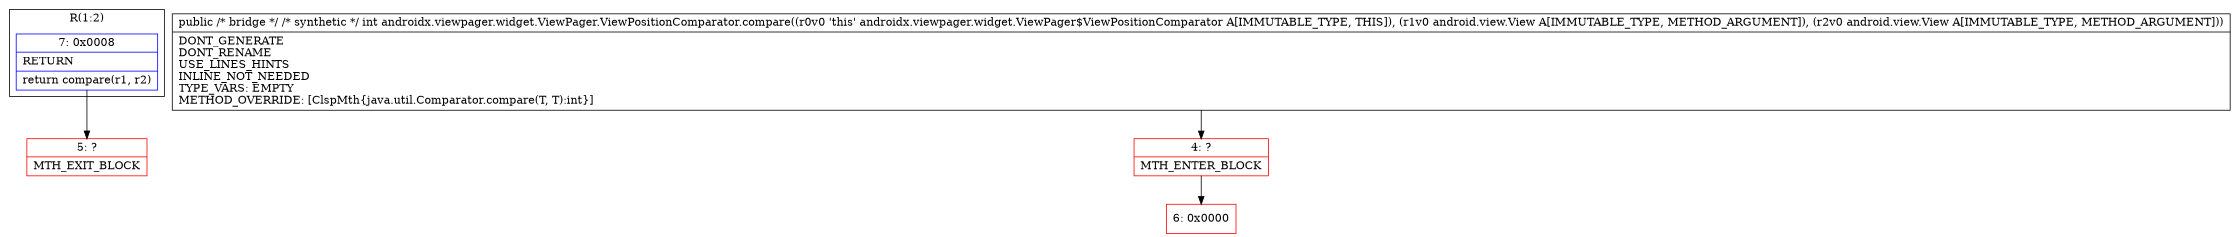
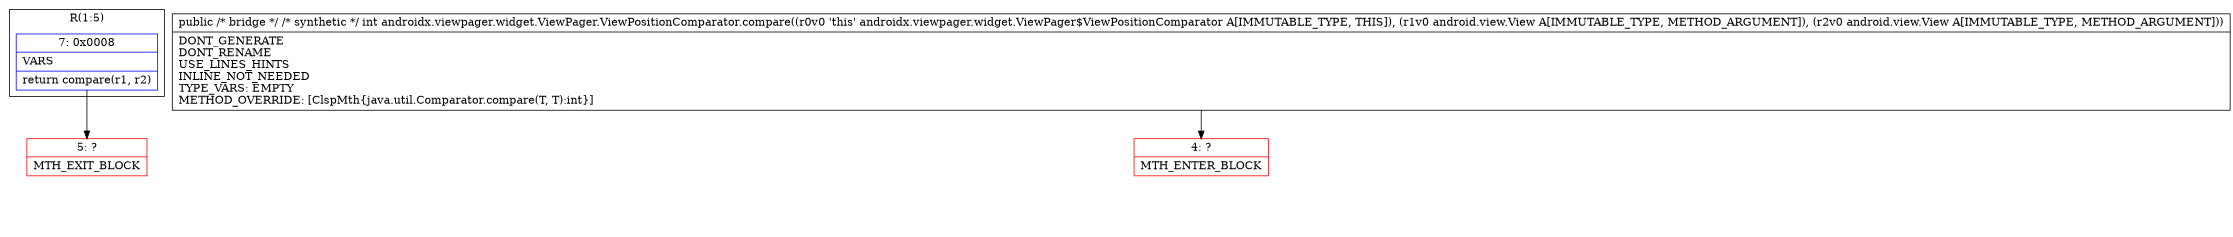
cluster "R(1:2)": label "R(1:2)" -> "R(1:5)"
node "7: 0x0008": text "RETURN" -> "VARS"
node "6: 0x0000": removed
